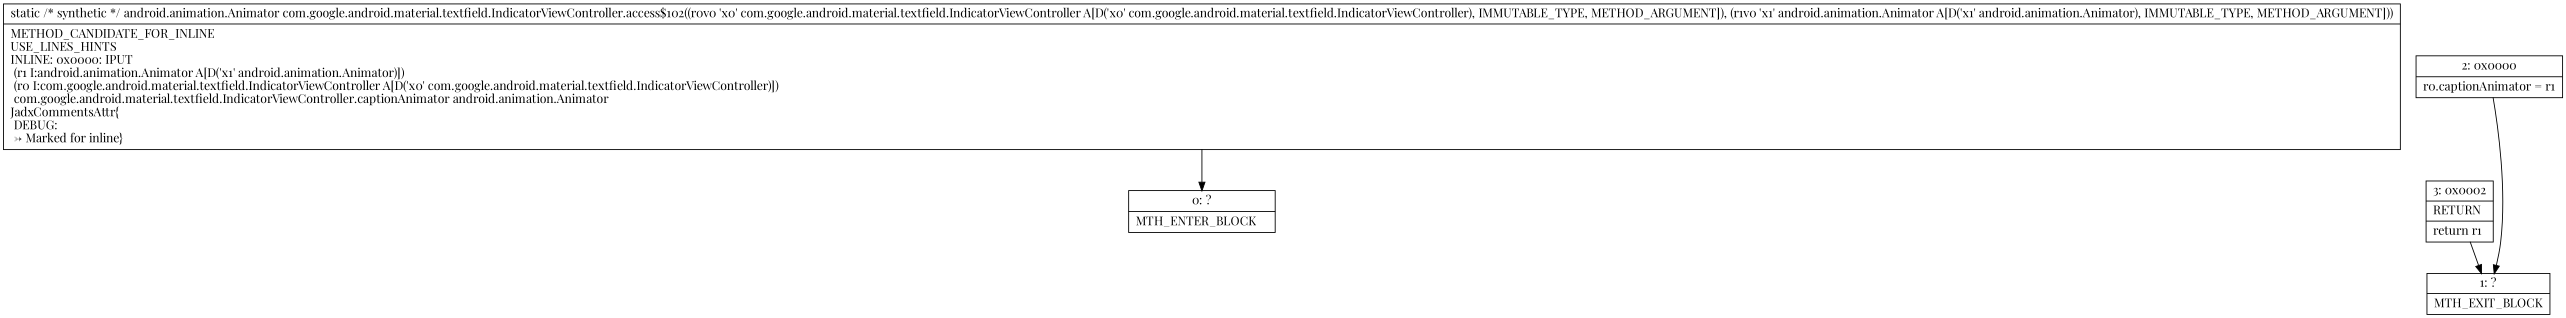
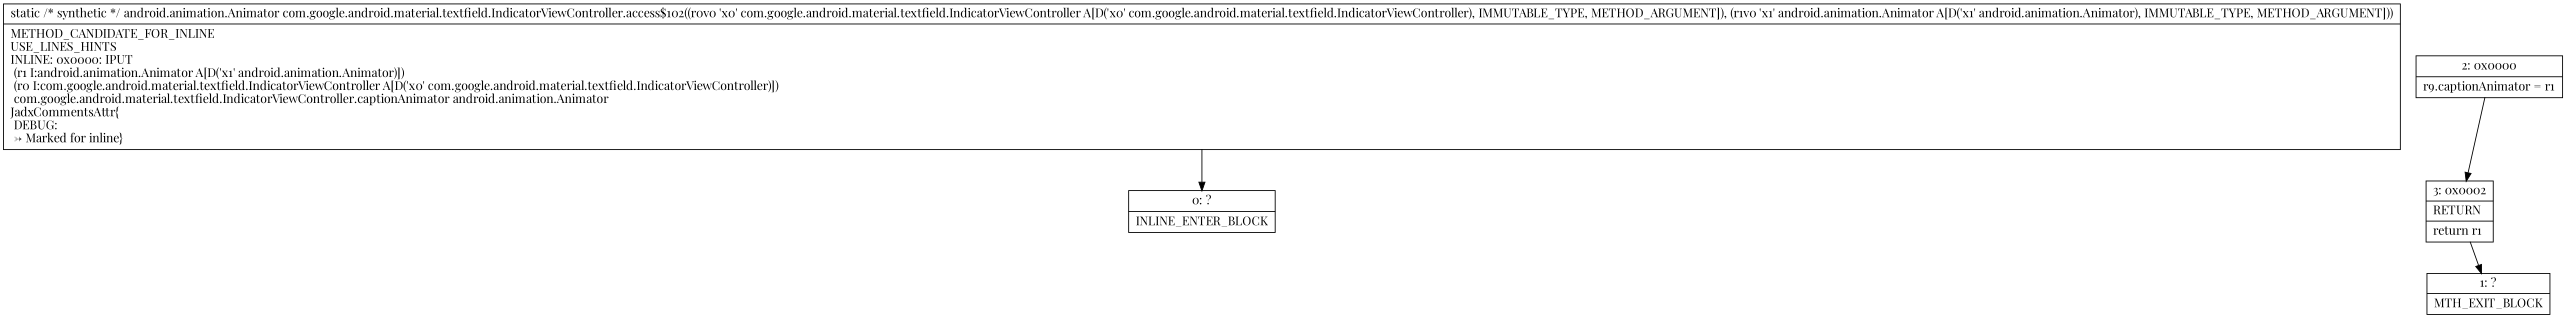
node "2: 0x0000": text "r0.captionAnimator = r1" -> "r9.captionAnimator = r1"
edge "2: 0x0000" -> "1: ?": now "2: 0x0000" -> "3: 0x0002"
node "0: ?": text "MTH_ENTER_BLOCK" -> "INLINE_ENTER_BLOCK"
